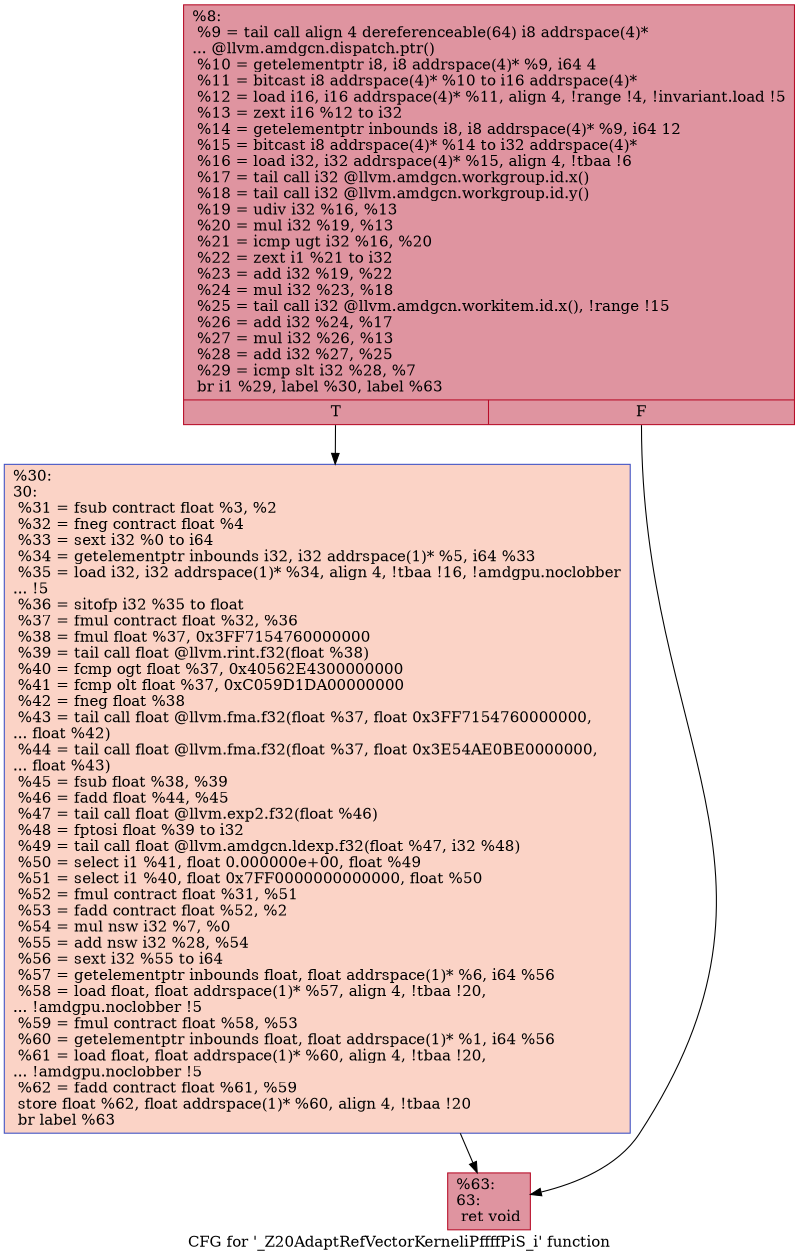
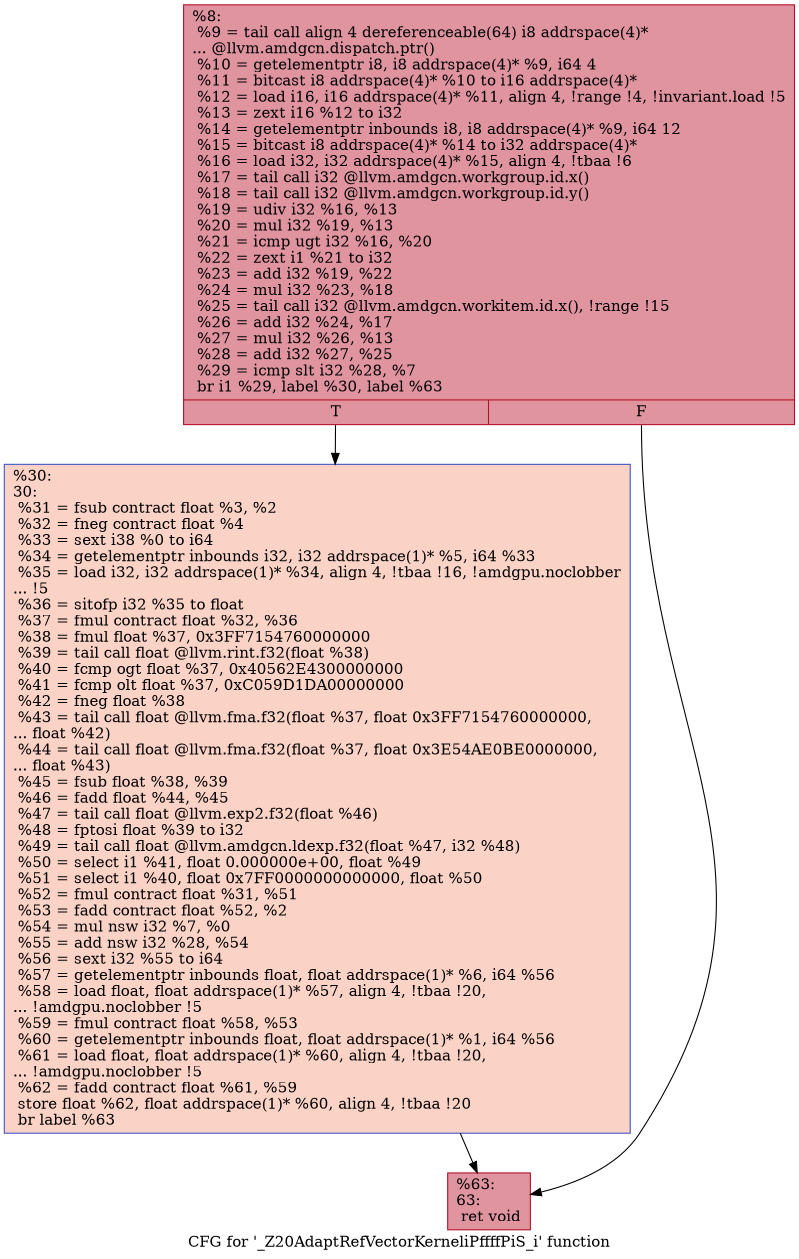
node "%30:": text "%33 = sext i32 %0 to i64" -> "%33 = sext i38 %0 to i64"
